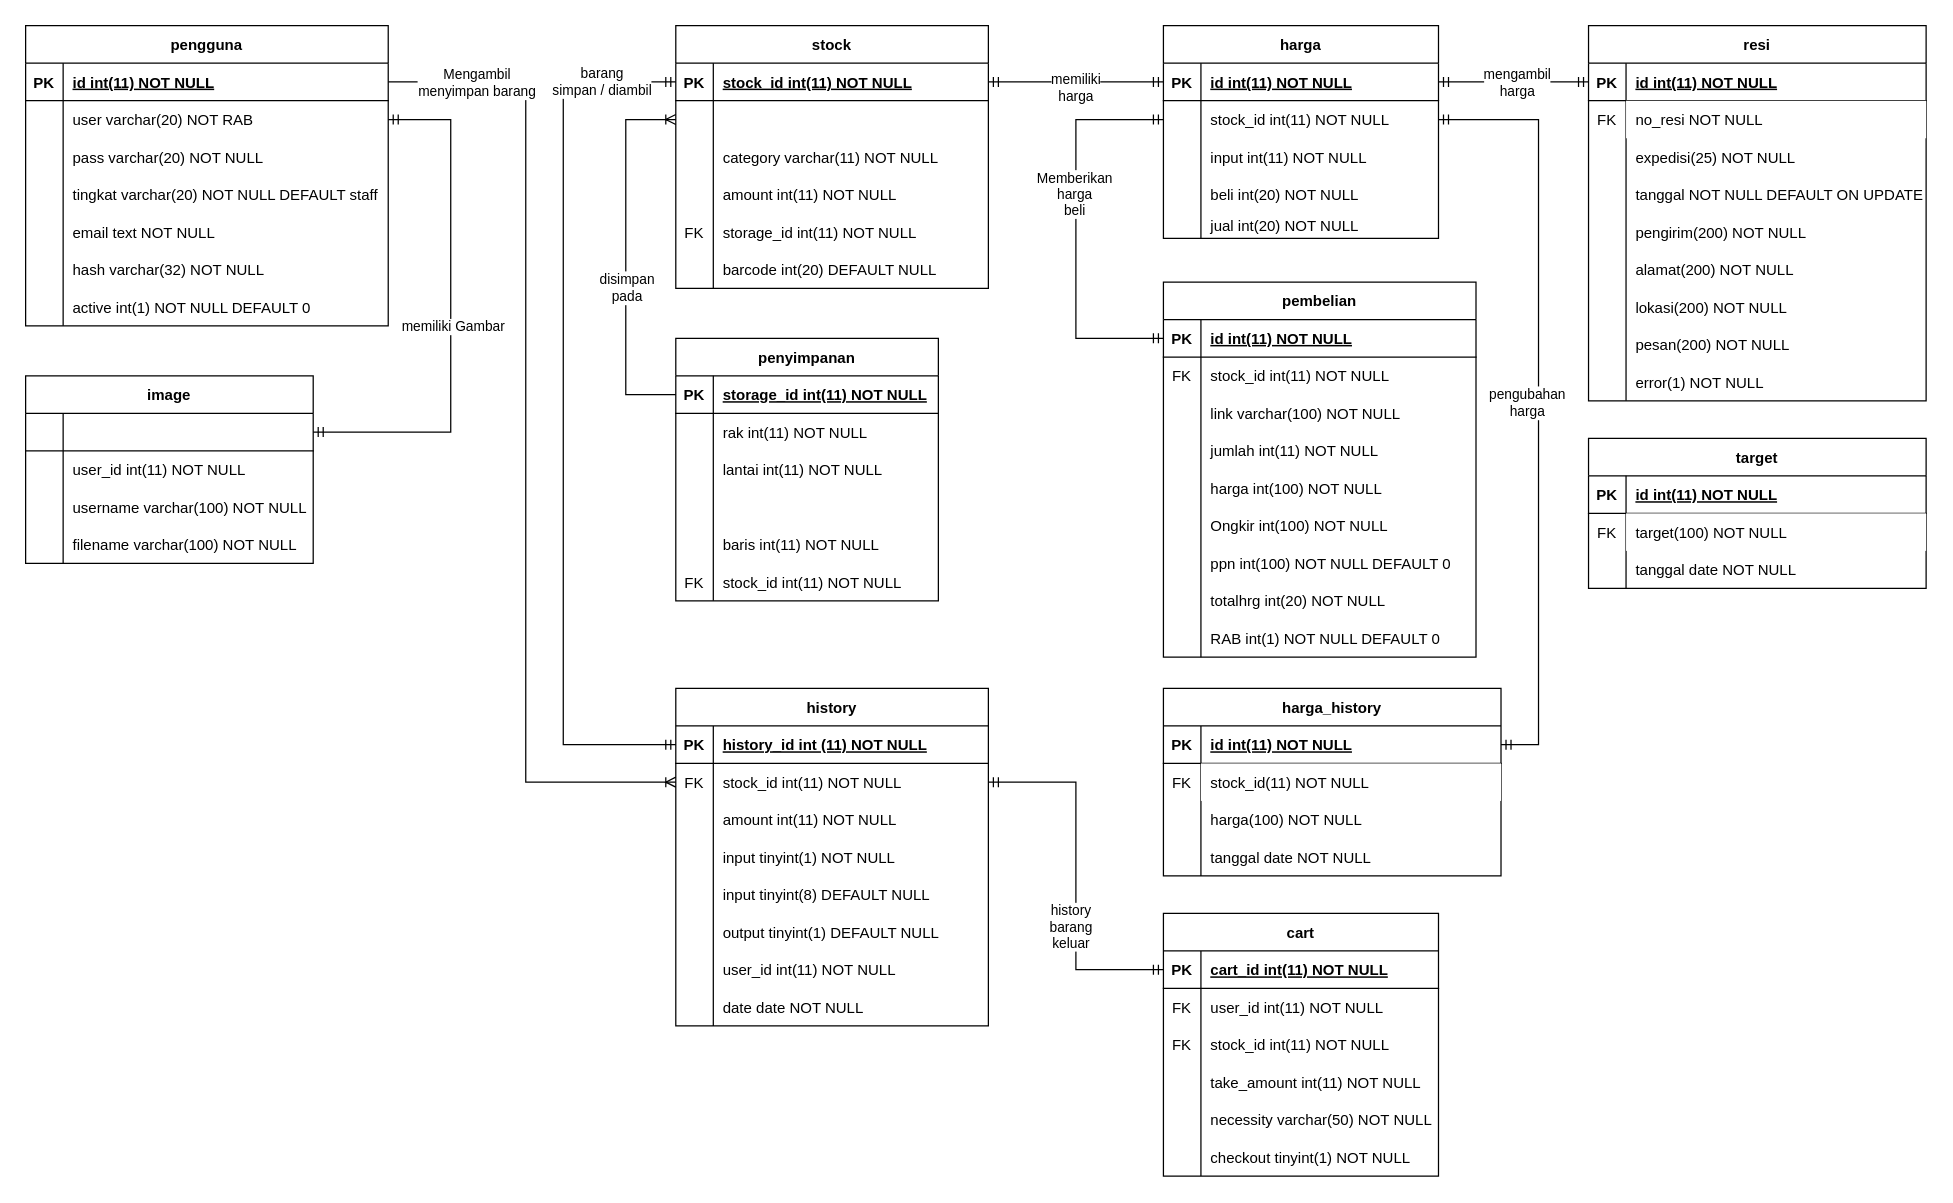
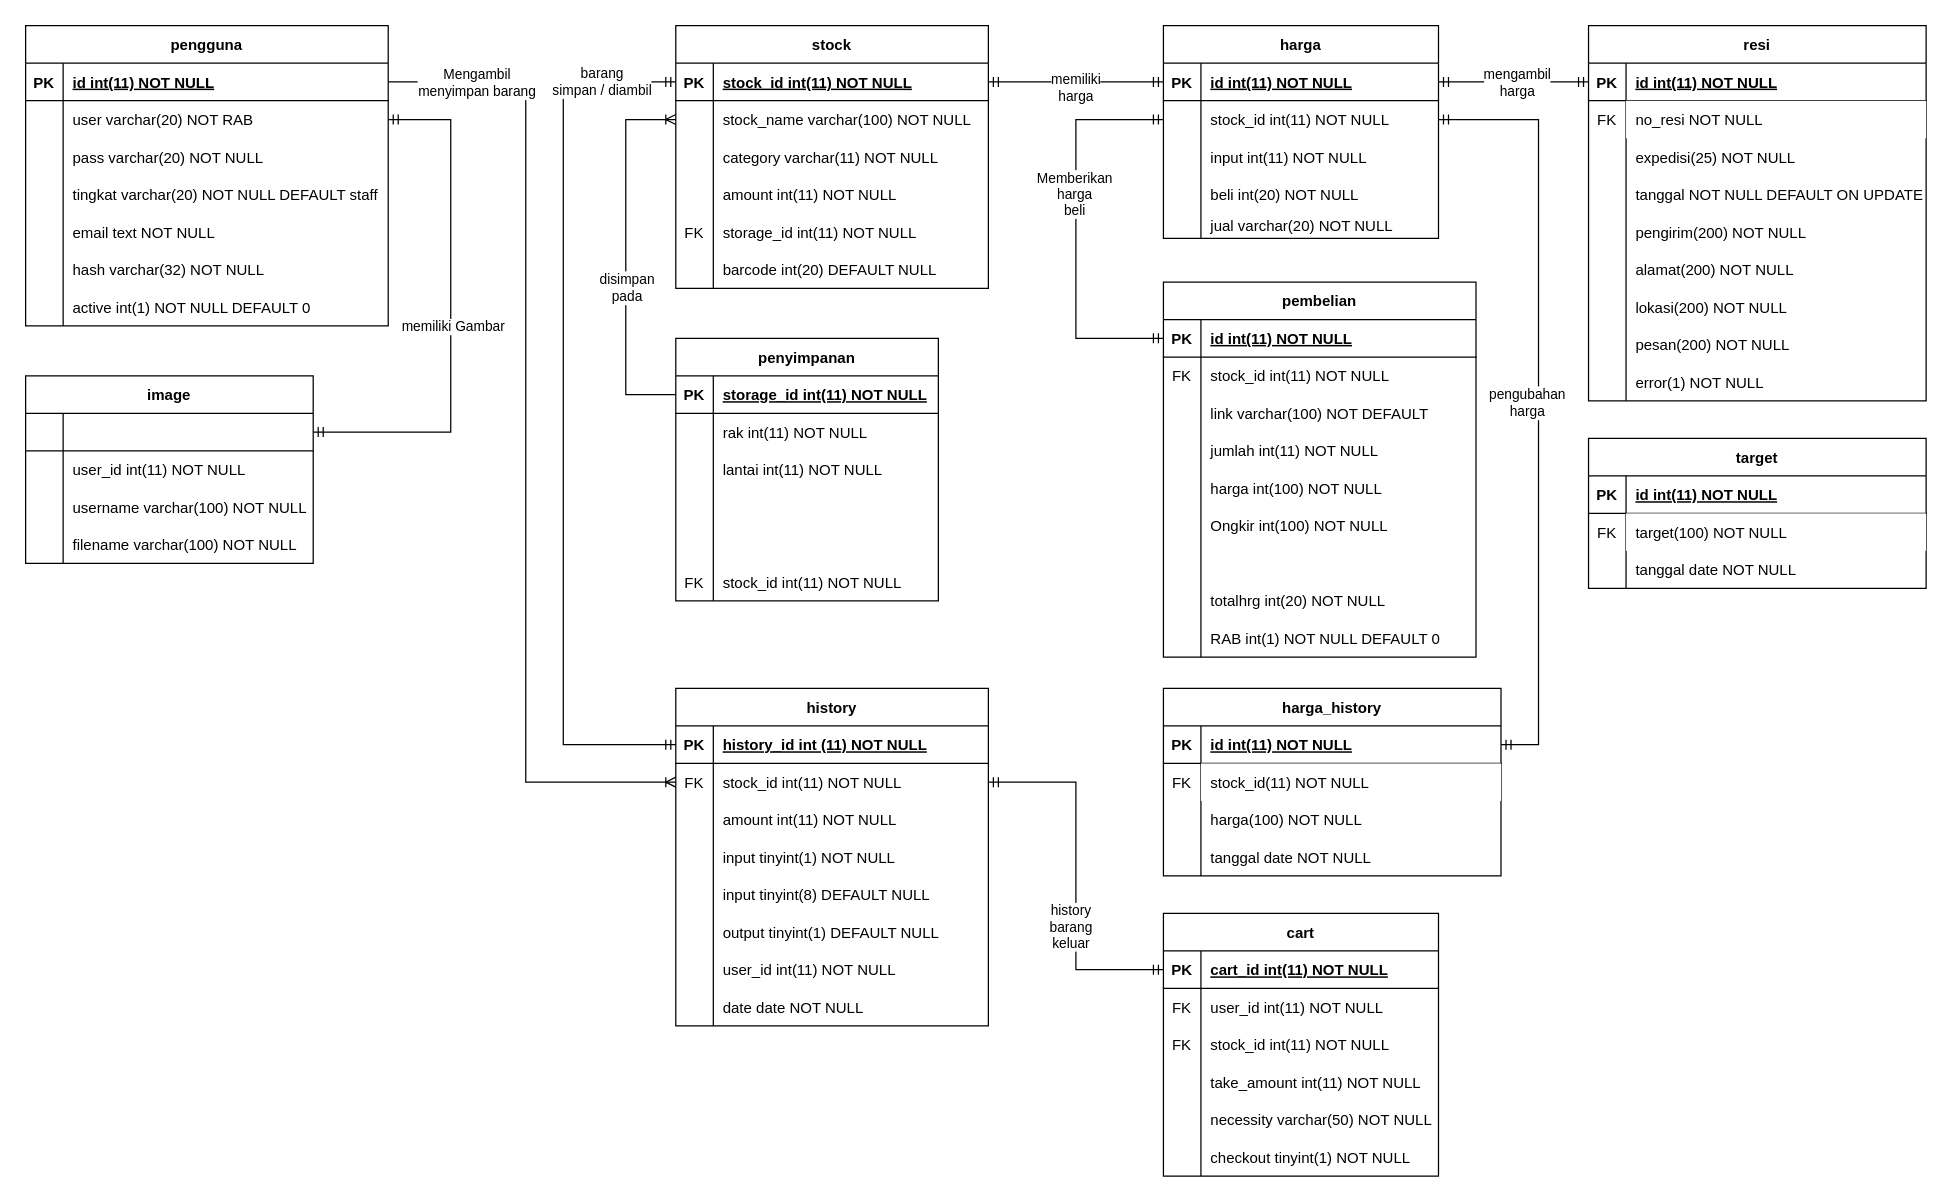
node "stock_name varchar(100) NOT NULL": added
node "jual int(20) NOT NULL": label "jual int(20) NOT NULL" -> "jual varchar(20) NOT NULL"
node "link varchar(100) NOT NULL": label "link varchar(100) NOT NULL" -> "link varchar(100) NOT DEFAULT"
node "baris int(11) NOT NULL": removed
node "ppn int(100) NOT NULL DEFAULT 0": removed
